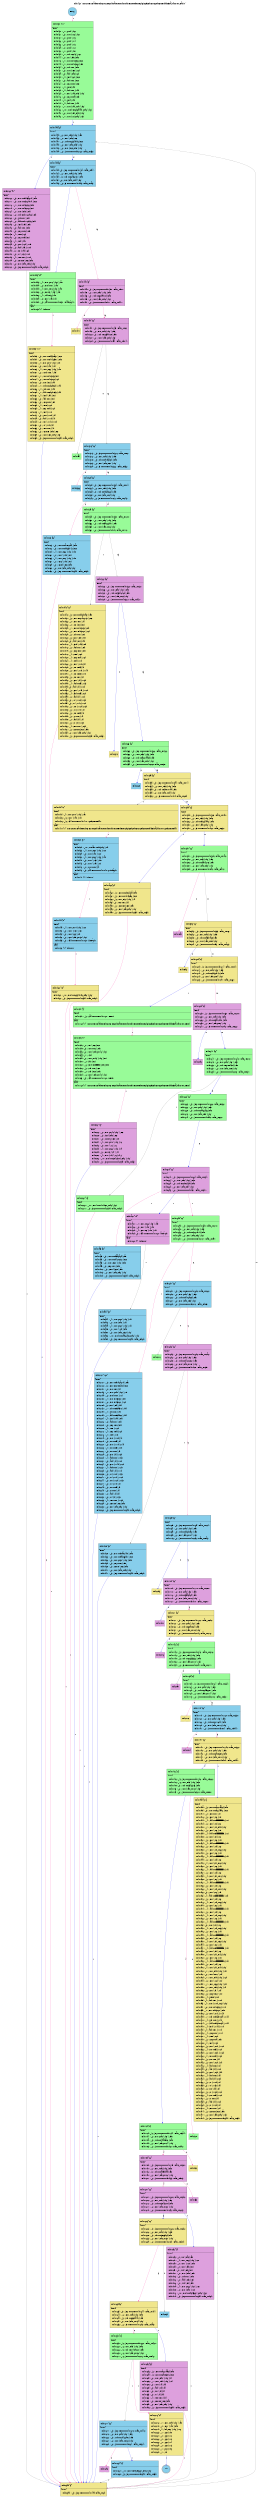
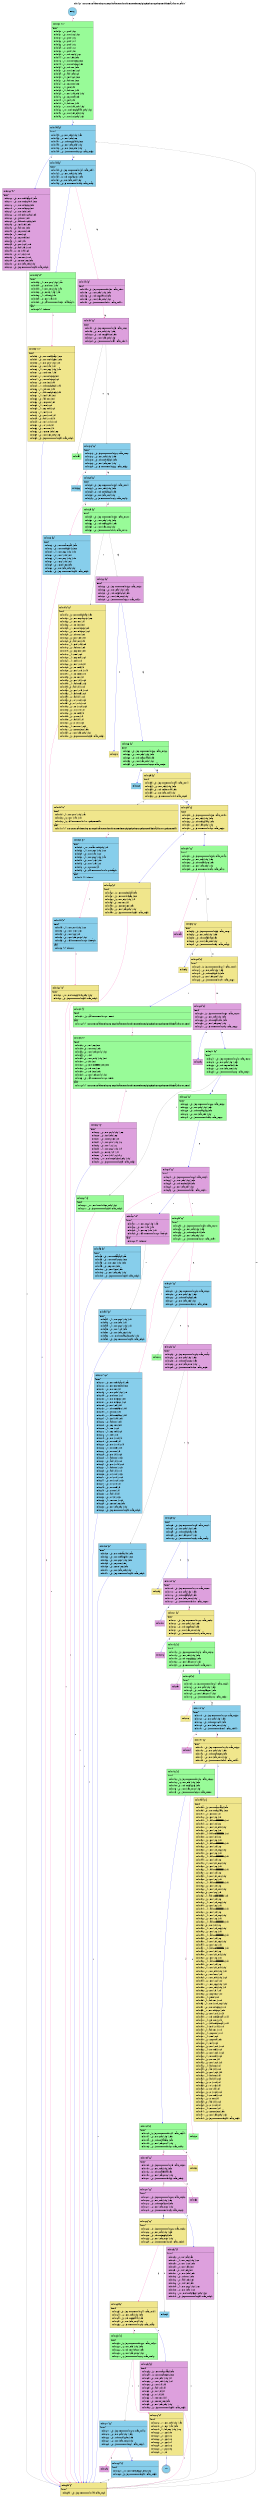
node "0x401d71": removed
